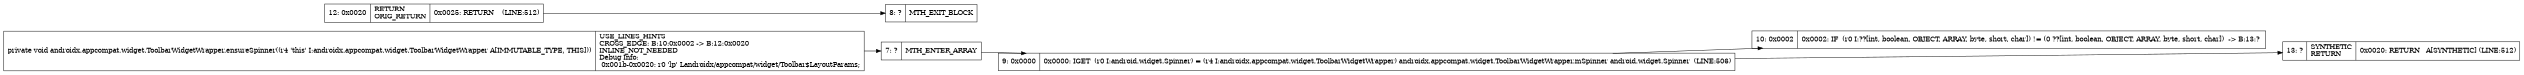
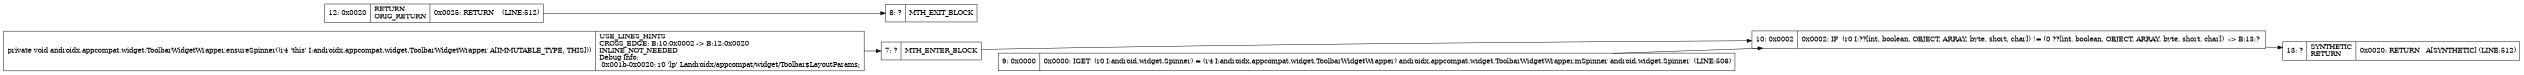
node "7: ?": text "MTH_ENTER_ARRAY" -> "MTH_ENTER_BLOCK"
edge "7: ?" -> "9: 0x0000": now "7: ?" -> "10: 0x0002"
edge "9: 0x0000" -> "13: ?": now "10: 0x0002" -> "13: ?"
